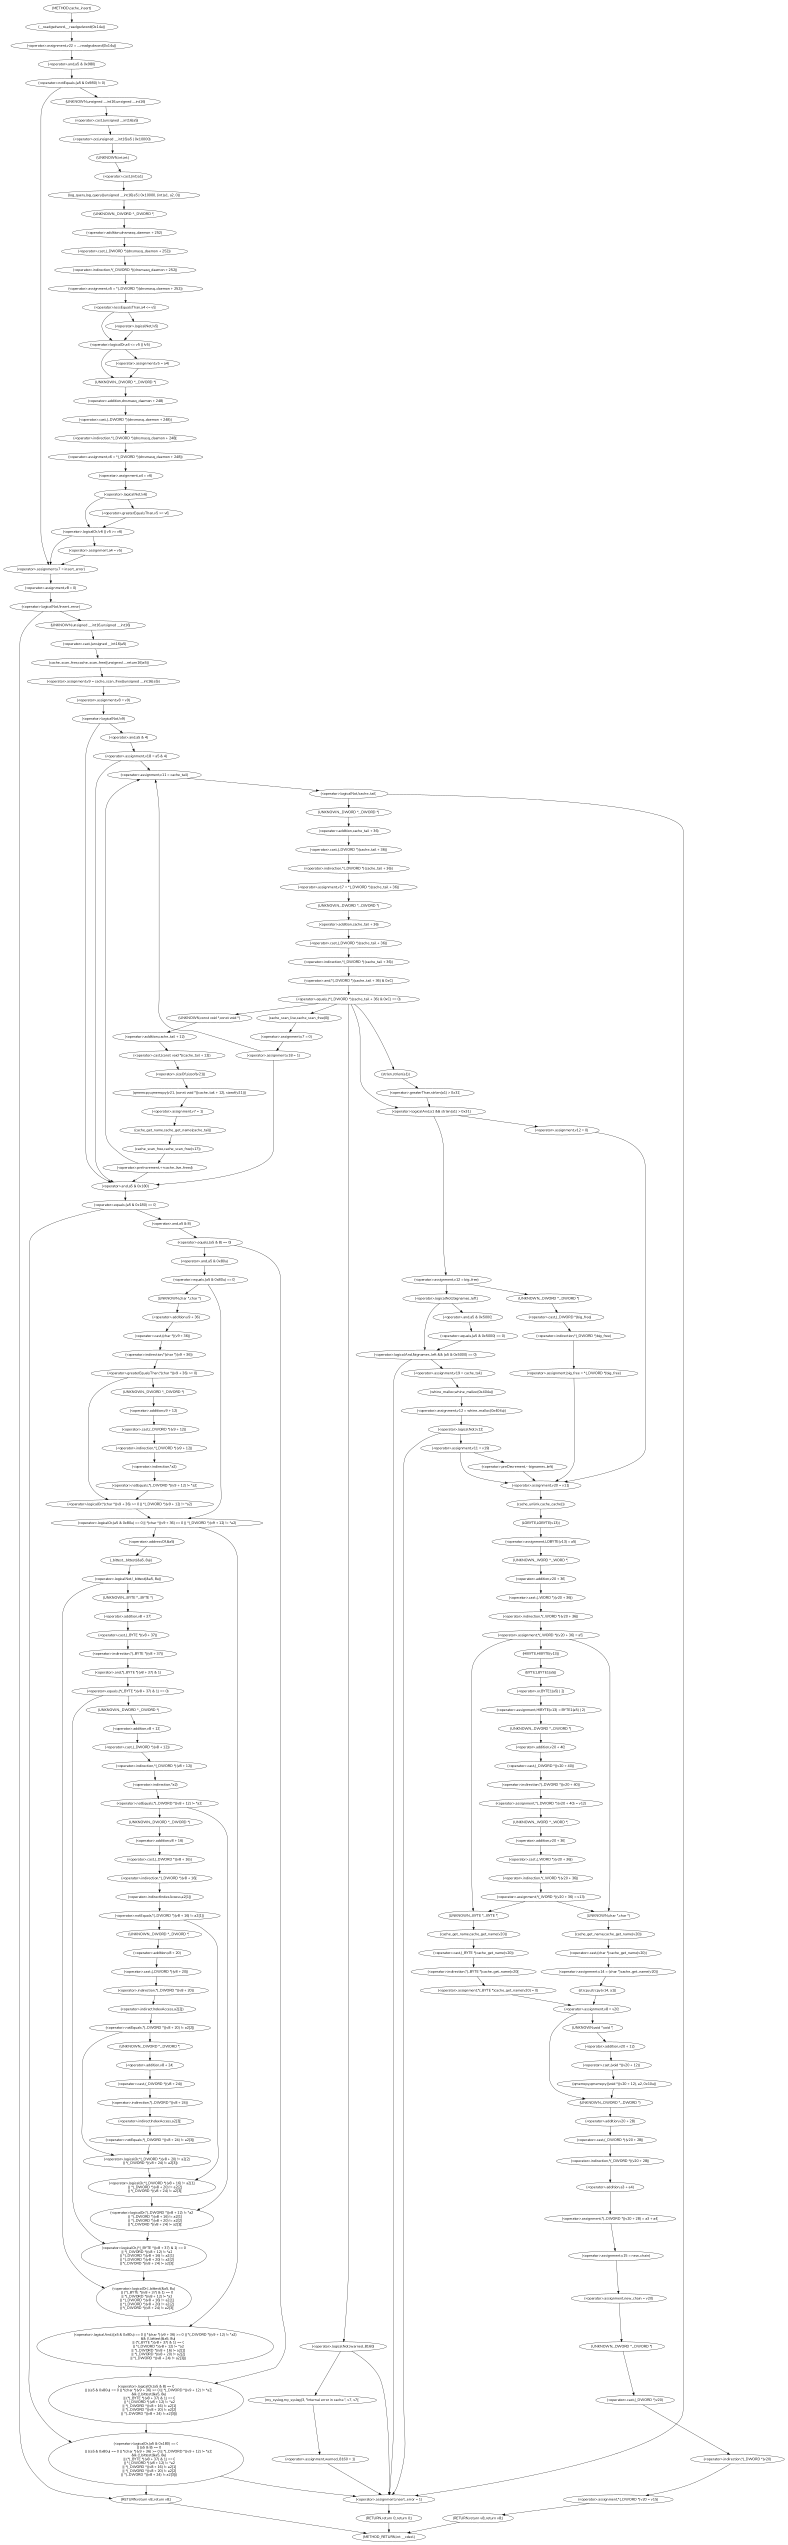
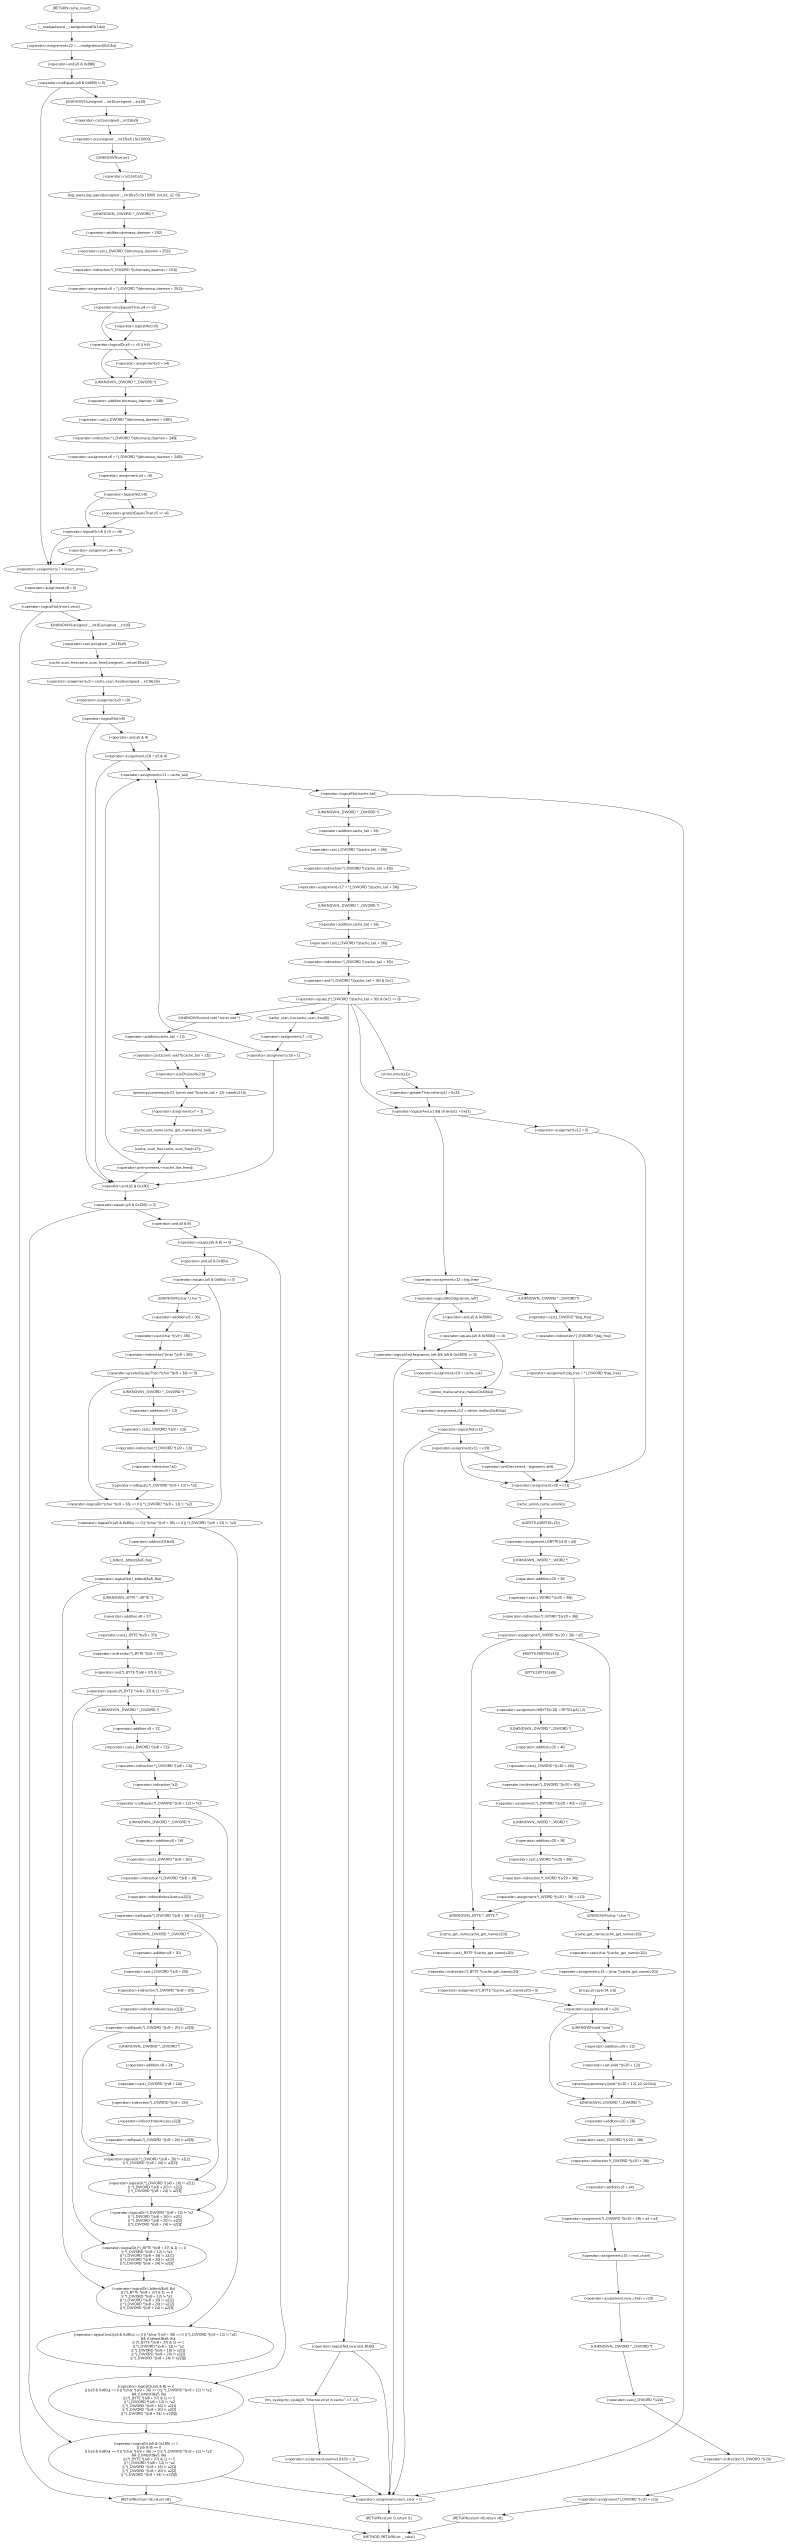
node "(METHOD,cache_insert)": label "(METHOD,cache_insert)" -> "(RETURN,cache_insert)"
edge "(<operator>.assignment,v19 = cache_tail)" -> "(whine_malloc,whine_malloc(0x404u))": now "(<operator>.equals,(a5 & 0x5000) == 0)" -> "(whine_malloc,whine_malloc(0x404u))"
node "(cache_unlink,cache_cache())": label "(cache_unlink,cache_cache())" -> "(cache_unlink,cache_unlink())"
node "(<operator>.or,BYTE1(a5) | 2)": removed
